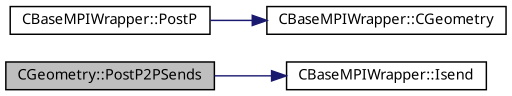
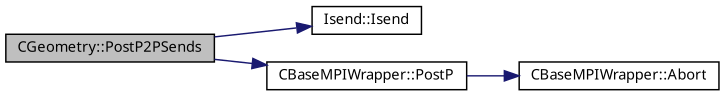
node "CBaseMPIWrapper::CGeometry": label "CBaseMPIWrapper::CGeometry" -> "CBaseMPIWrapper::Abort"
edge "CGeometry::PostP2PSends" -> "CBaseMPIWrapper::PostP": added
node "CBaseMPIWrapper::Isend": label "CBaseMPIWrapper::Isend" -> "Isend::Isend"
